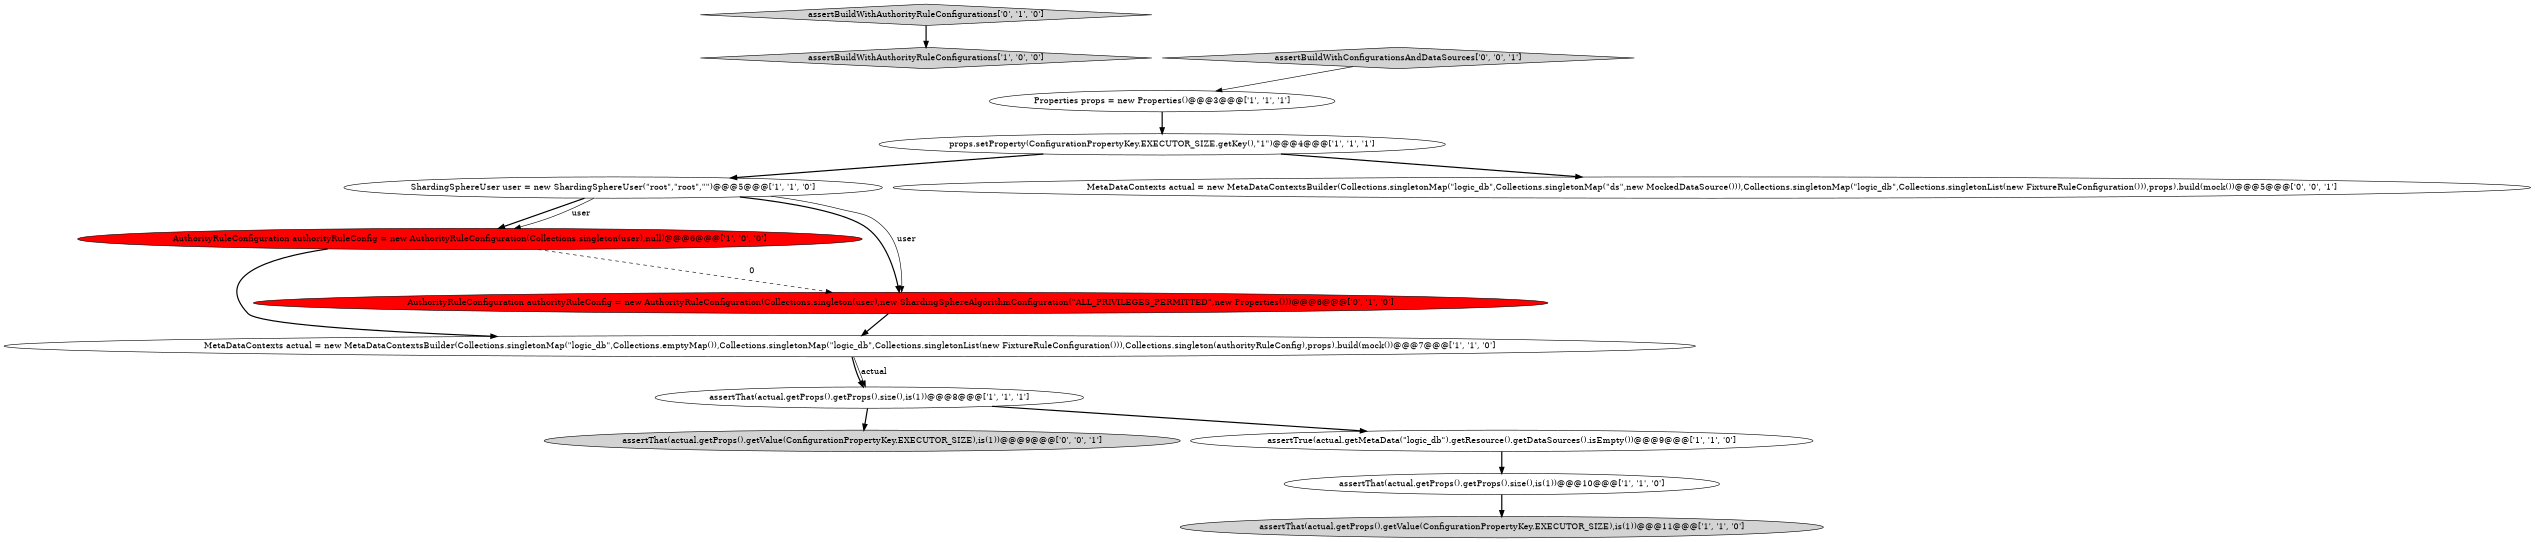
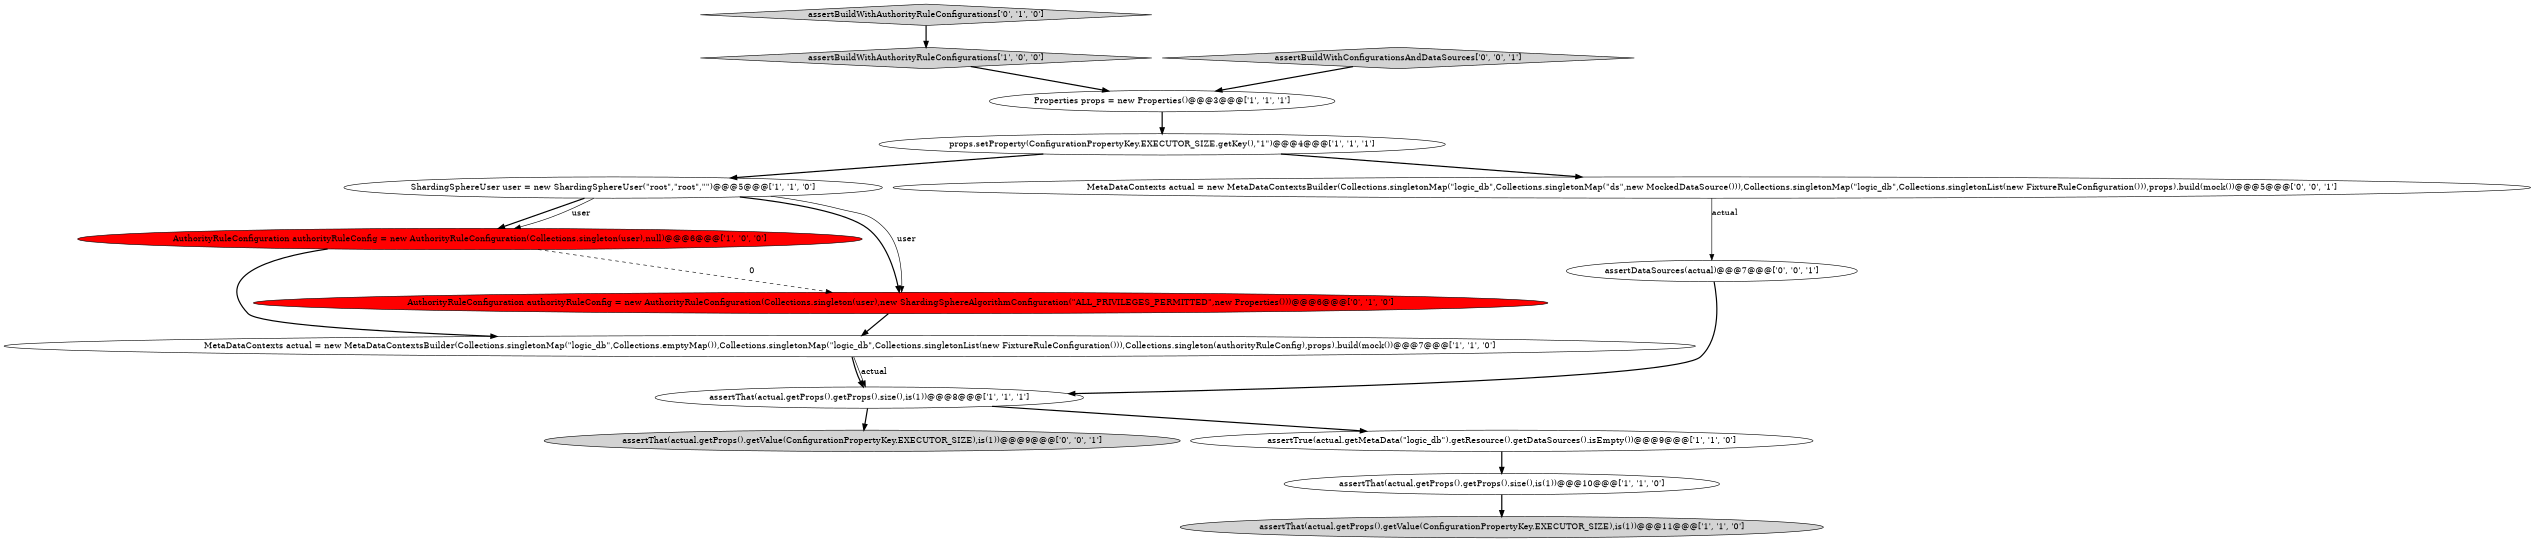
edge "assertBuildWithAuthorityRuleConfigurations['1', '0', '0']" -> "Properties props = new Properties()@@@3@@@['1', '1', '1']": added
edge "assertBuildWithConfigurationsAndDataSources['0', '0', '1']" -> "Properties props = new Properties()@@@3@@@['1', '1', '1']": style solid -> bold
node "assertDataSources(actual)@@@7@@@['0', '0', '1']": added
